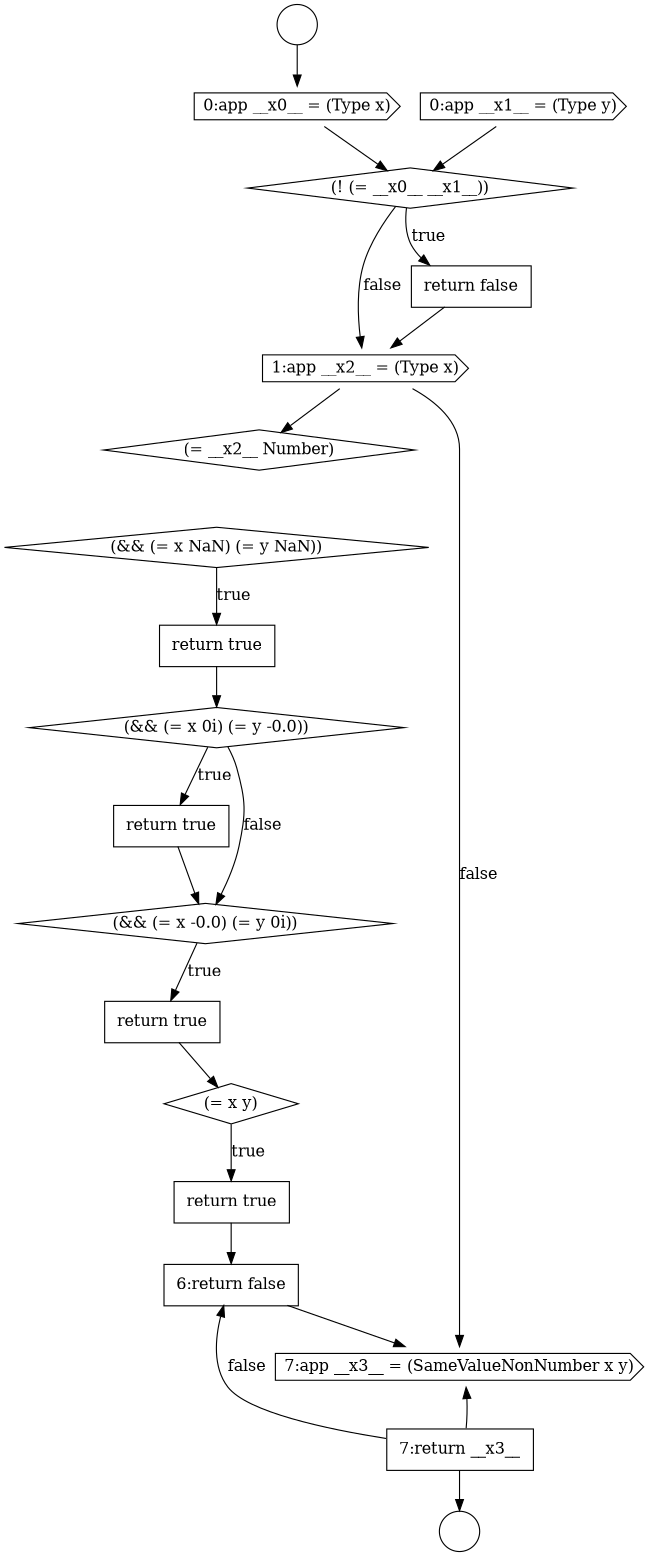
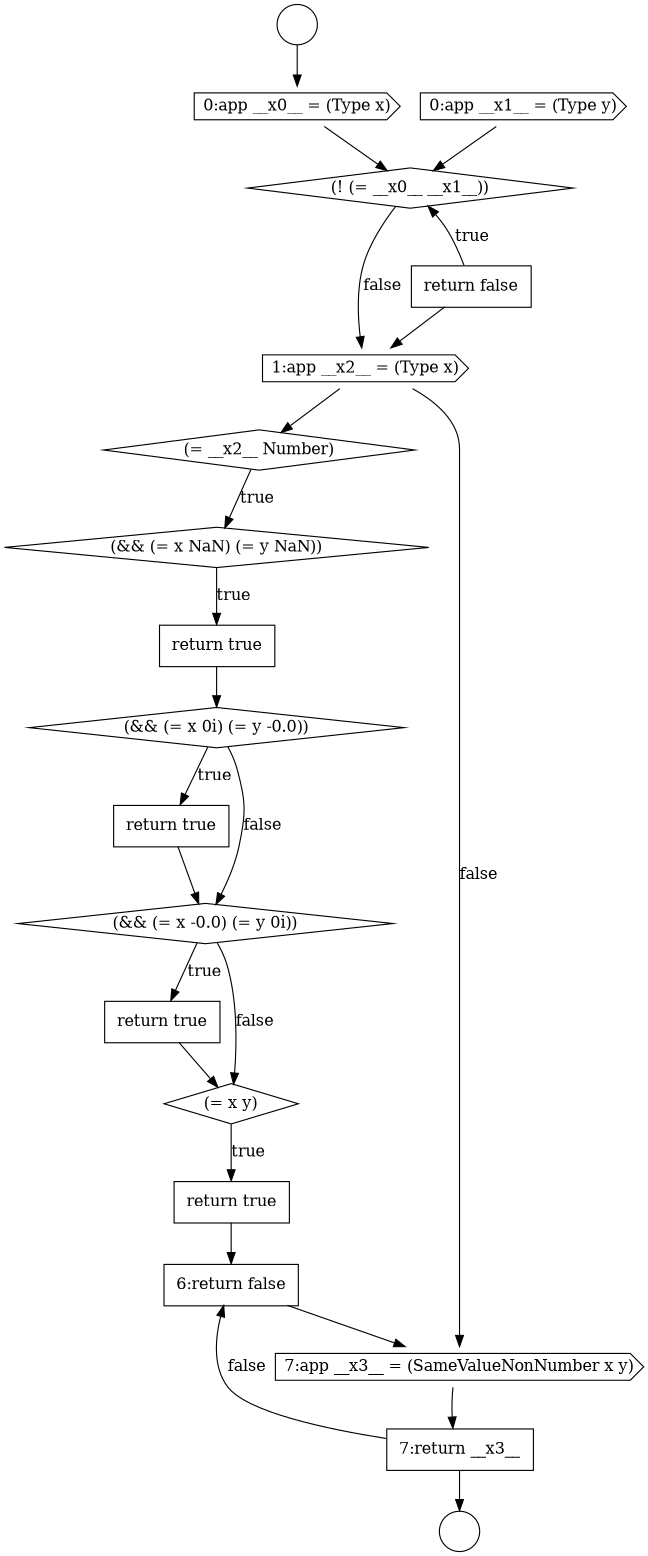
edge "(! (= __x0__ __x1__))" -> "return false": reversed
edge "(= __x2__ Number)" -> "(&& (= x NaN) (= y NaN))": added, label "true"
edge "(&& (= x -0.0) (= y 0i))" -> "(= x y)": added, label "false"
edge "7:return __x3__" -> "7:app __x3__ = (SameValueNonNumber x y)": reversed
